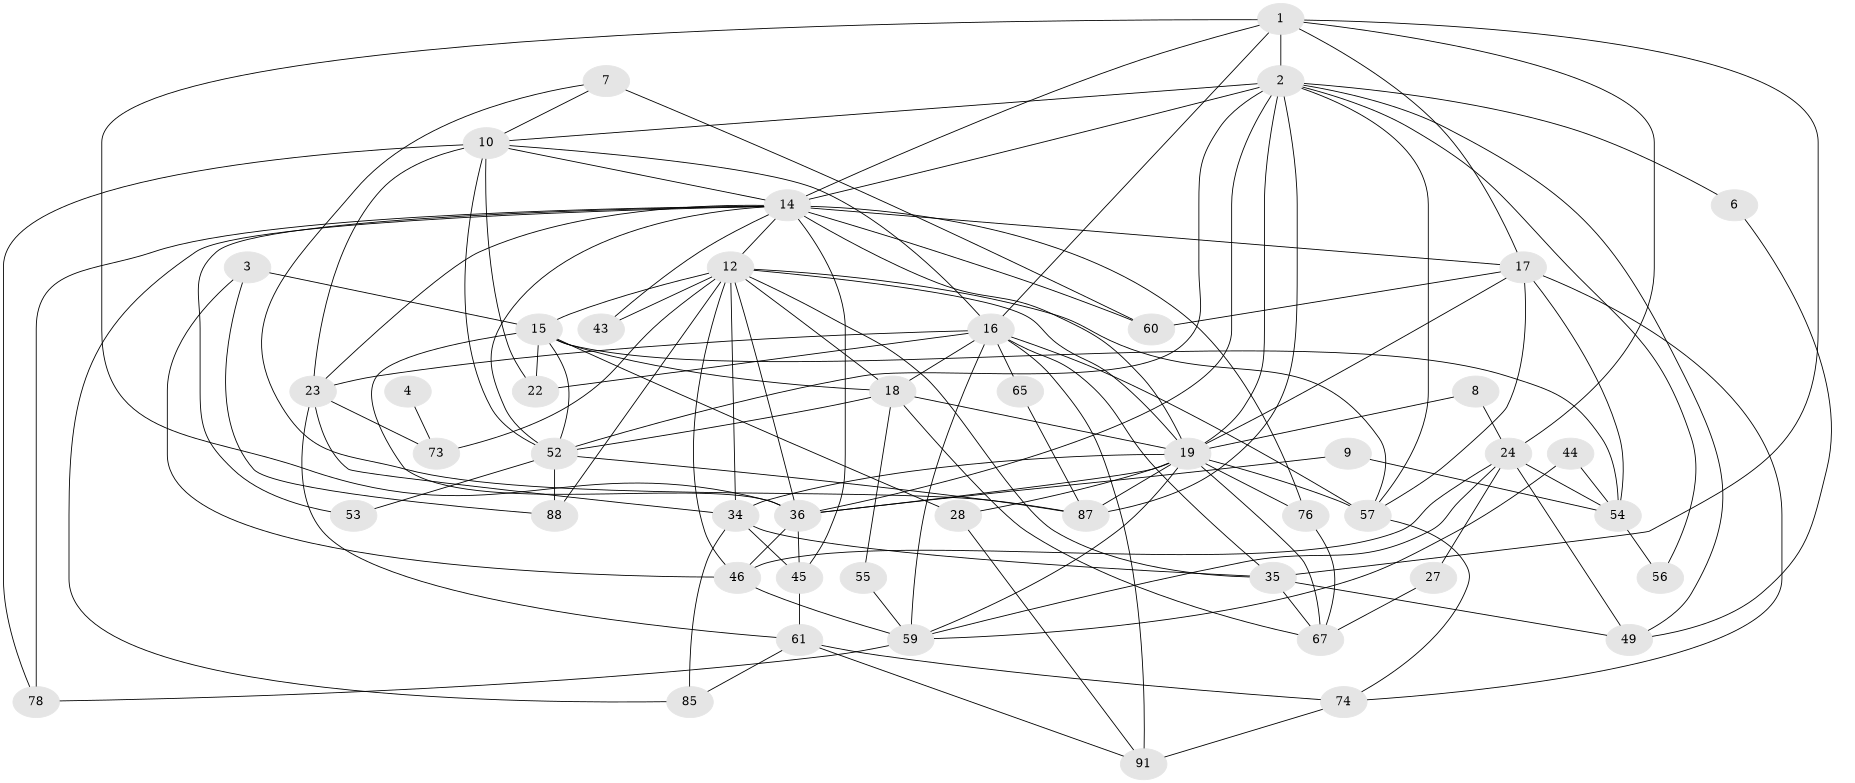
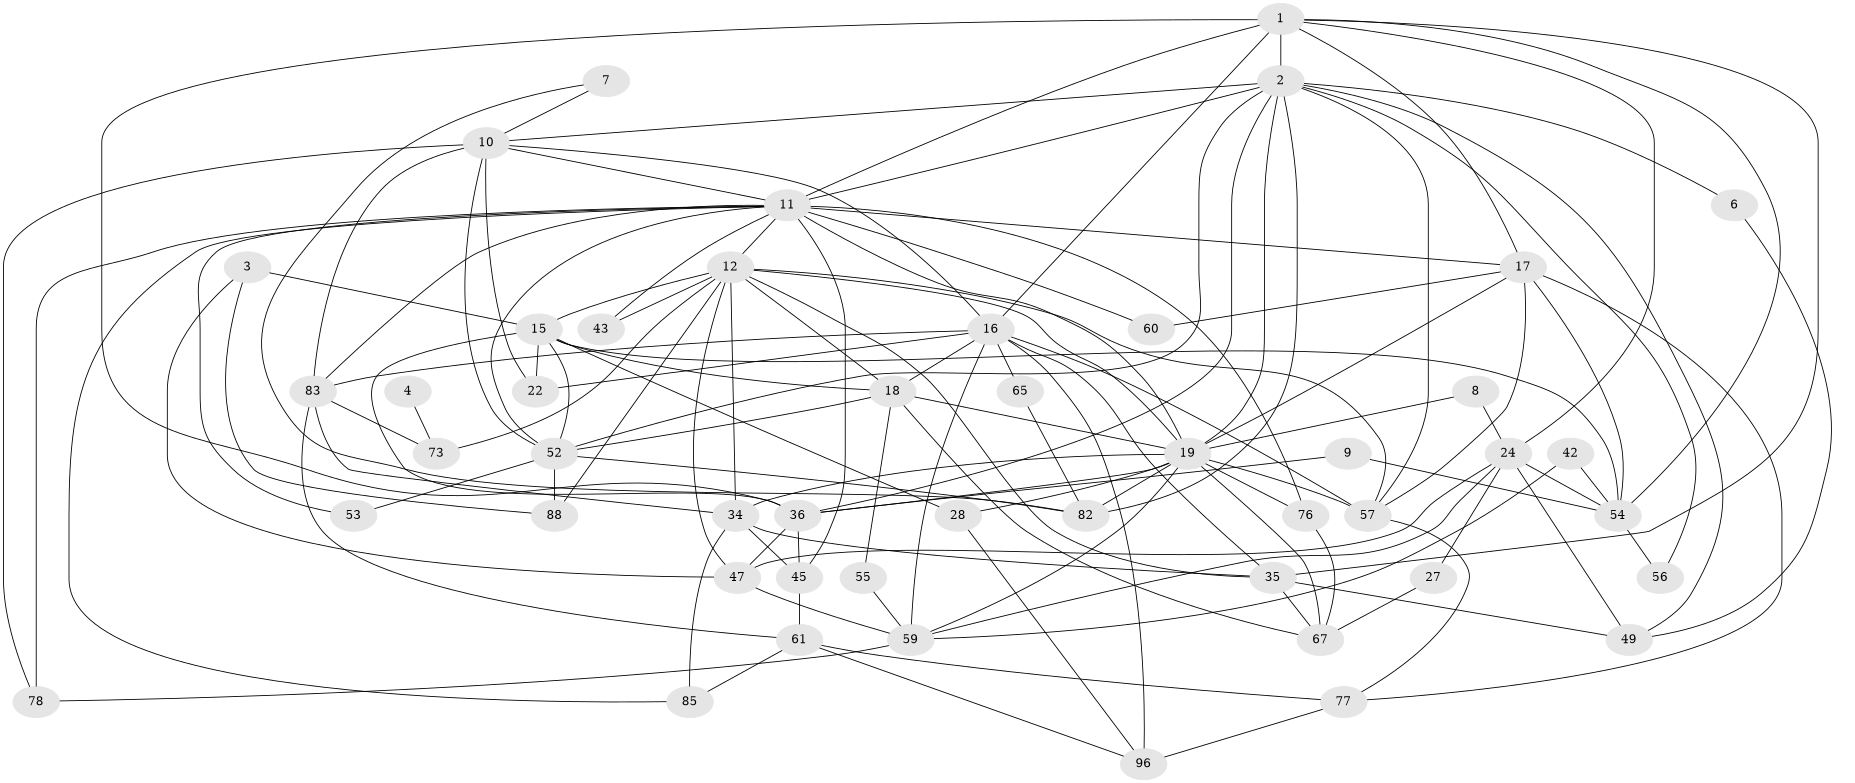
edge "1" -- "54": added
edge "7" -- "60": removed
node "14": label "14" -> "11"
node "23": label "23" -> "83"
edge "12" -- "36": removed
node "44": label "44" -> "42"
node "87": label "87" -> "82"
node "46": label "46" -> "47"
node "74": label "74" -> "77"
node "91": label "91" -> "96"
